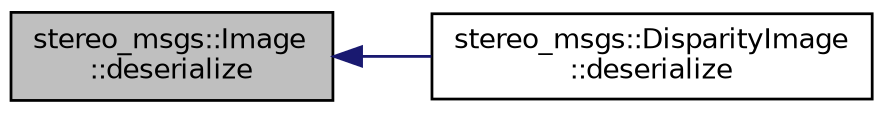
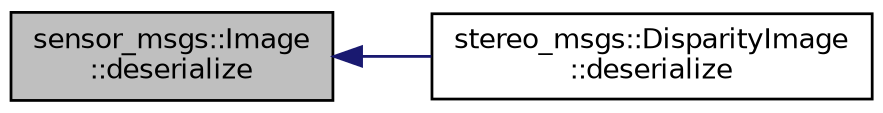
node "stereo_msgs::Image ::deserialize": label "stereo_msgs::Image ::deserialize" -> "sensor_msgs::Image ::deserialize"
